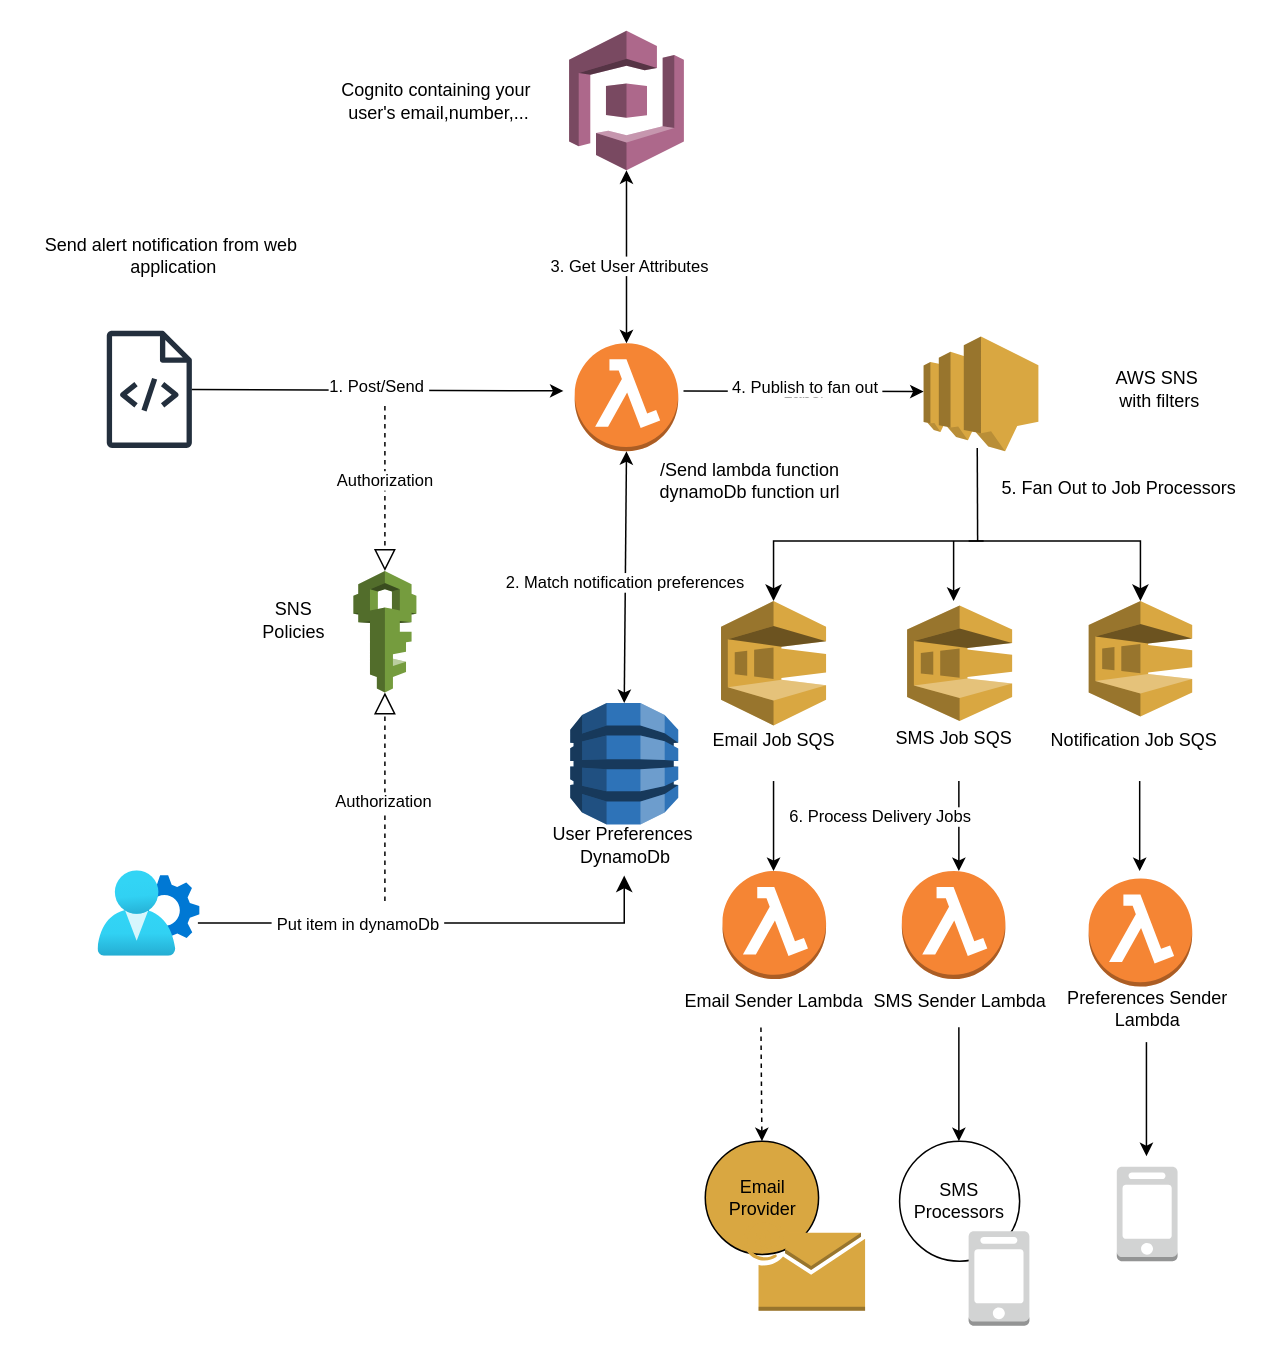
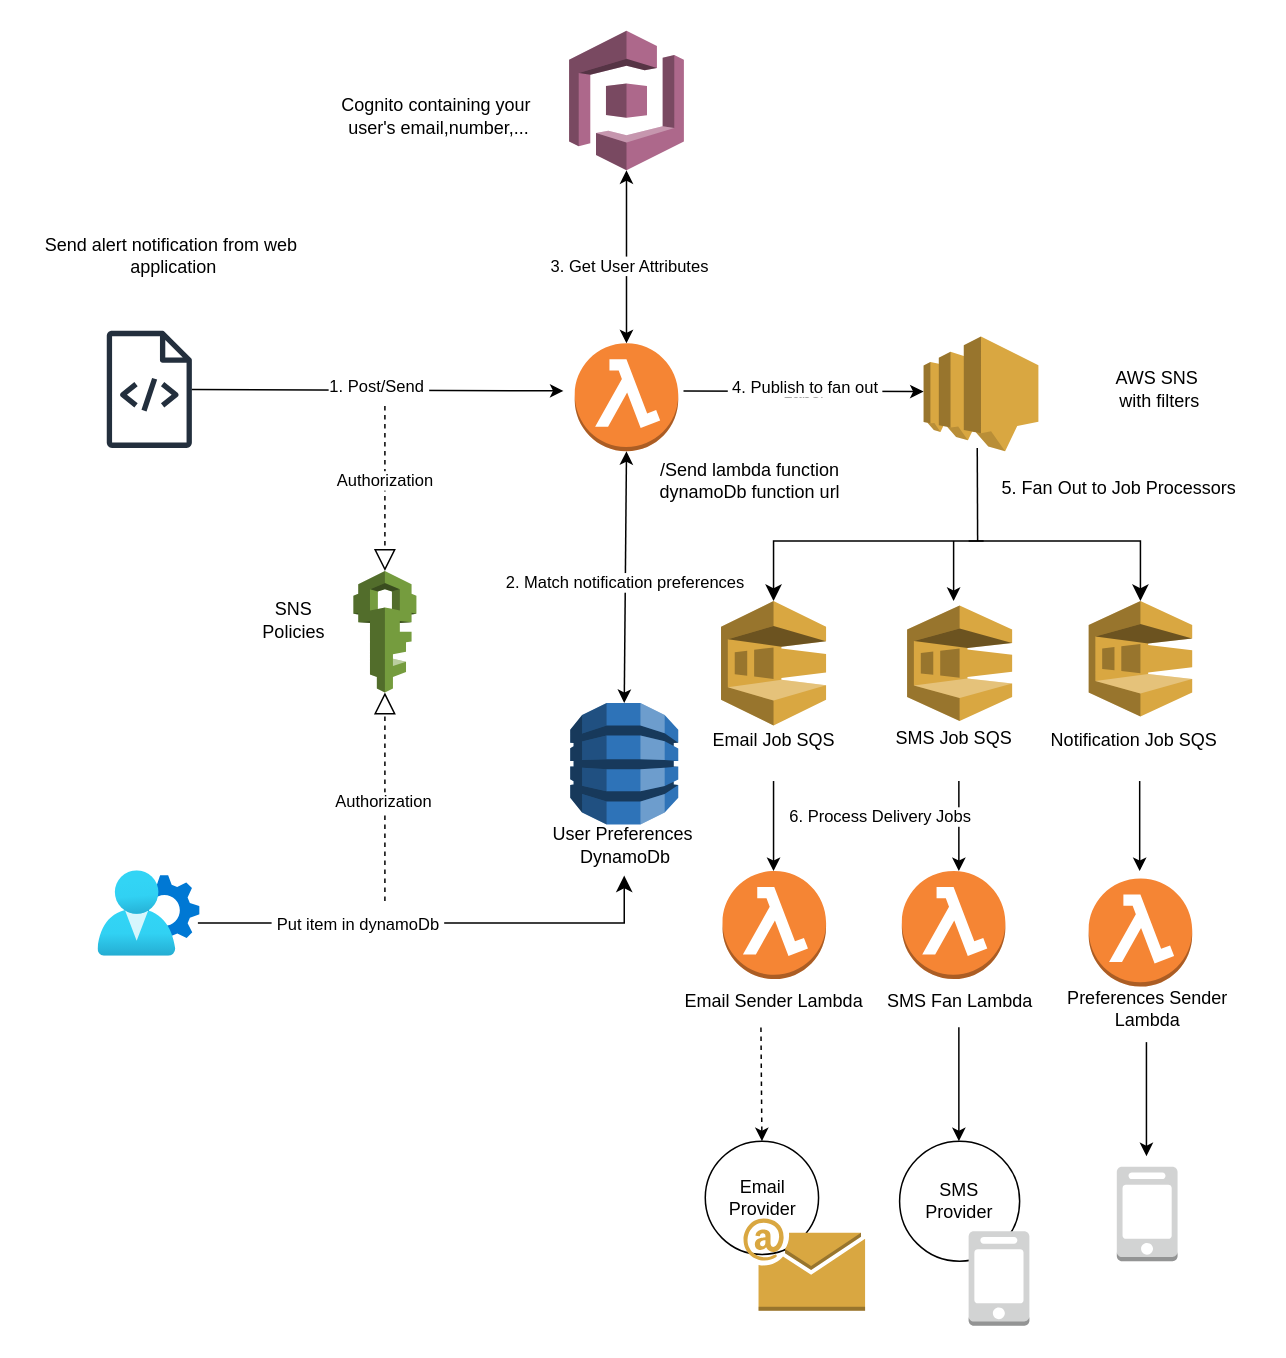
node "Cognito containing your user's email,number,...": moved (436, 101) -> (436, 116)
node "SMS Sender Lambda": label "SMS Sender Lambda" -> "SMS Fan Lambda"
node "Email Provider": fillcolor #d9a741 -> #ffffff
node "SMS Processors": label "SMS Processors" -> "SMS Provider"
